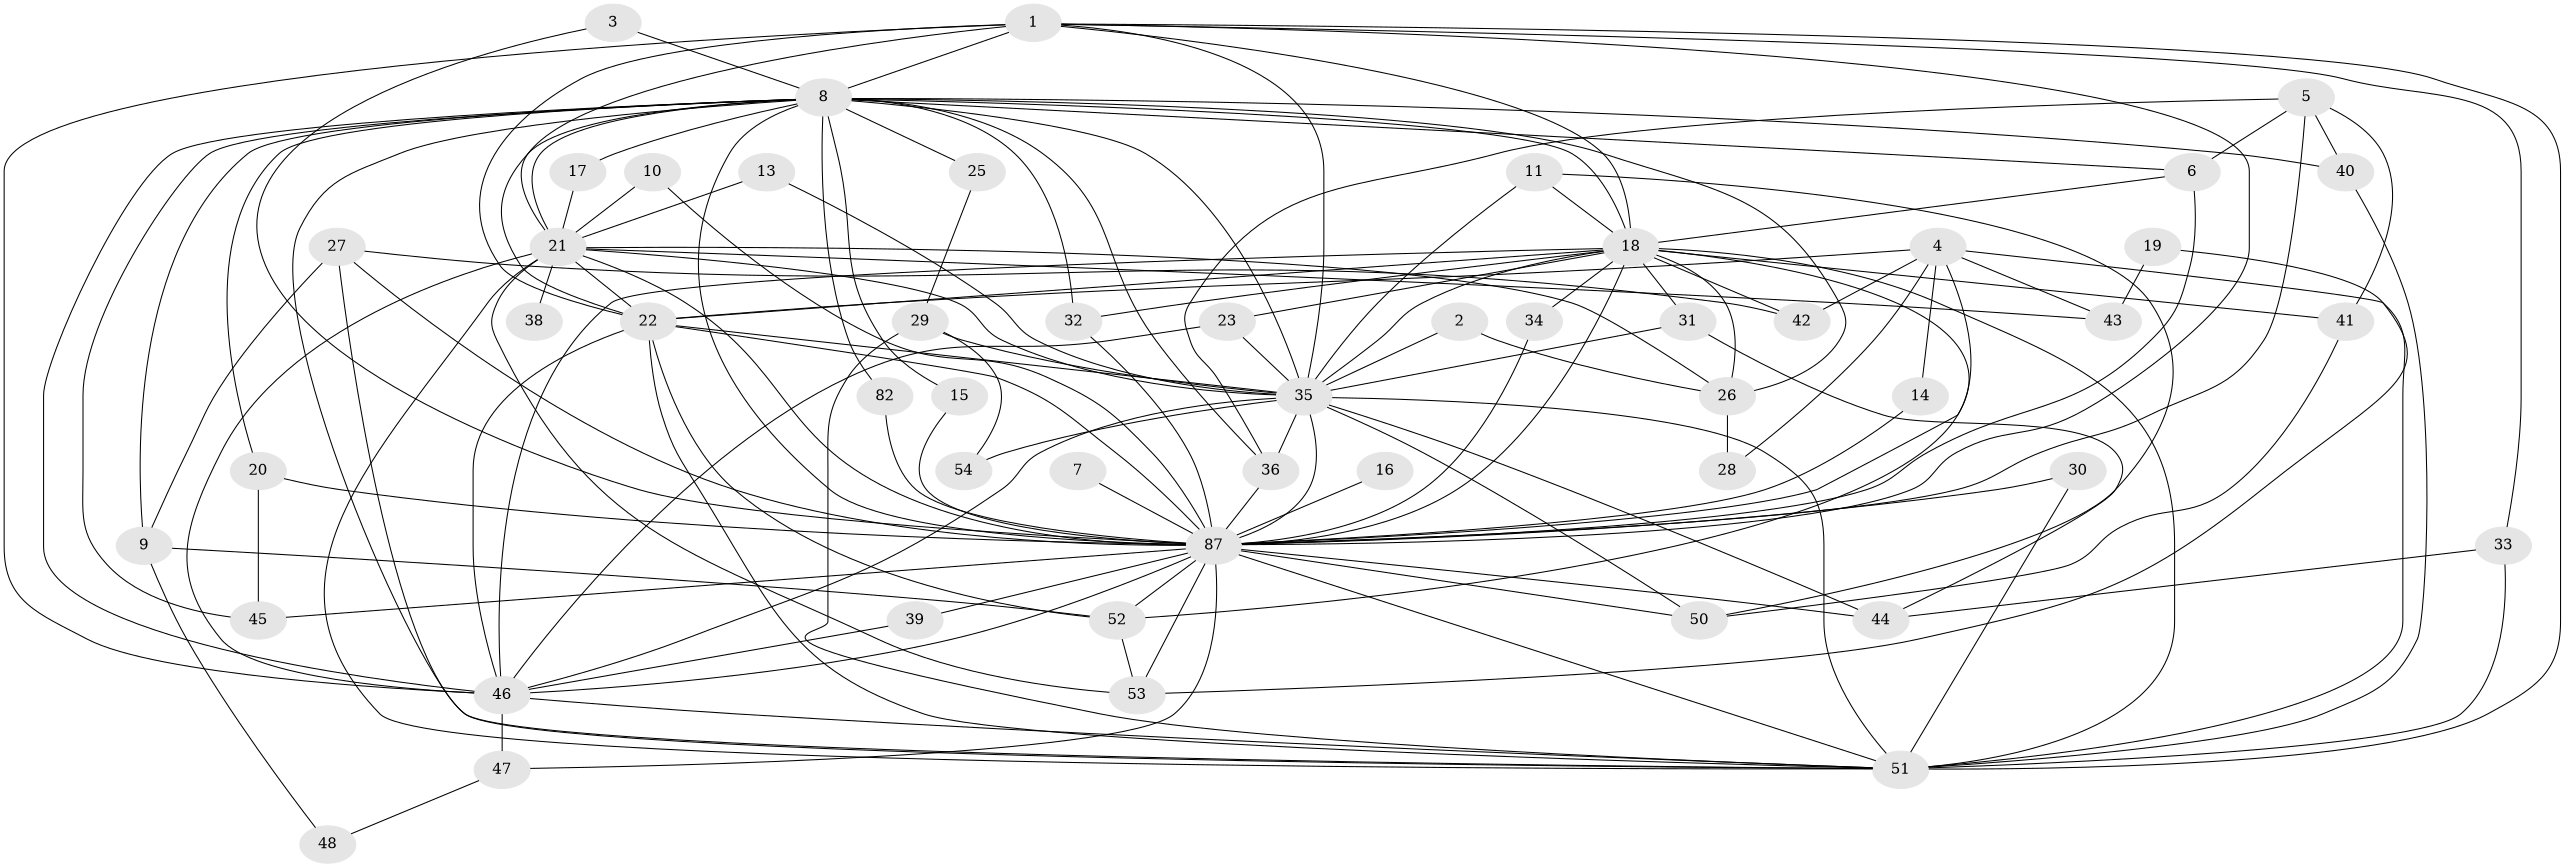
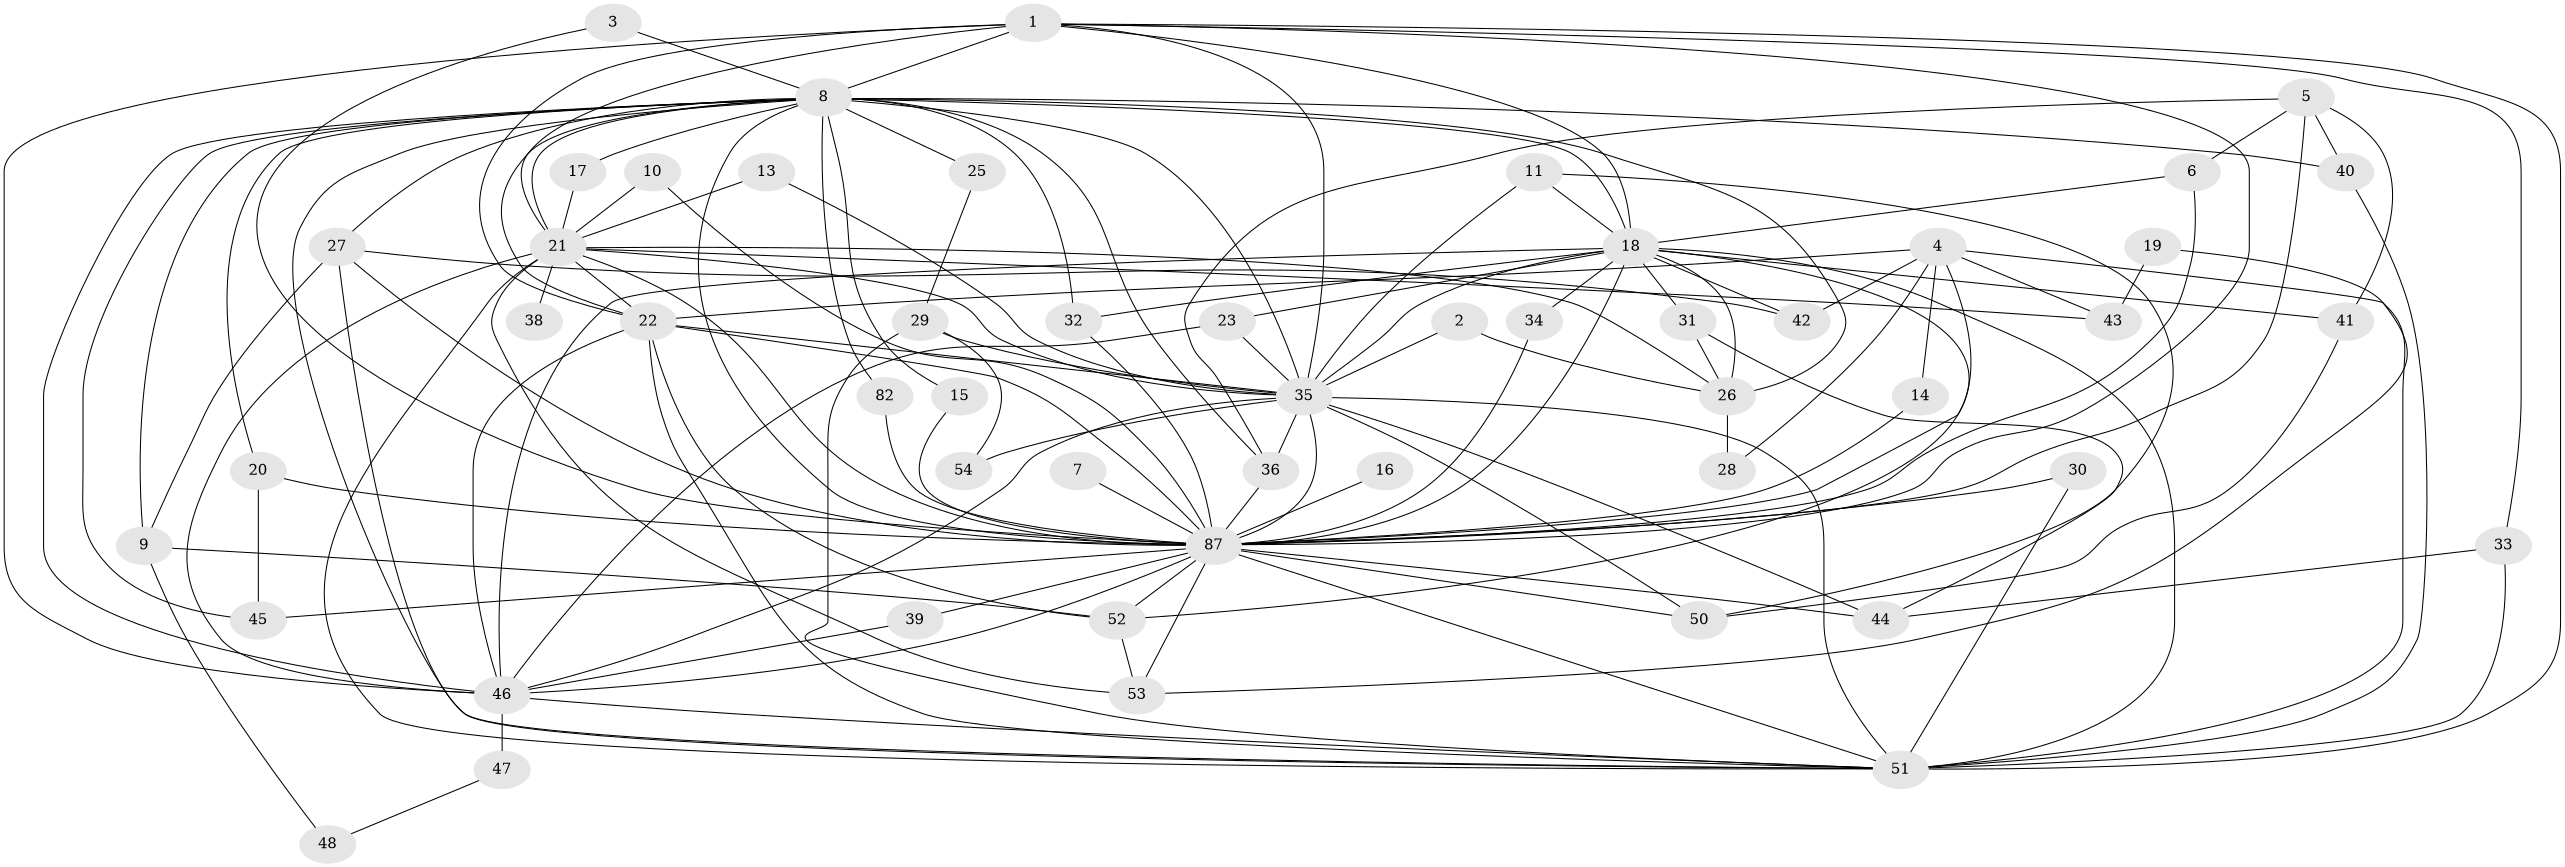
edge "8" -- "6": now "8" -- "27"
edge "18" -- "22": removed
edge "31" -- "35": now "31" -- "26"
edge "87" -- "47": removed
